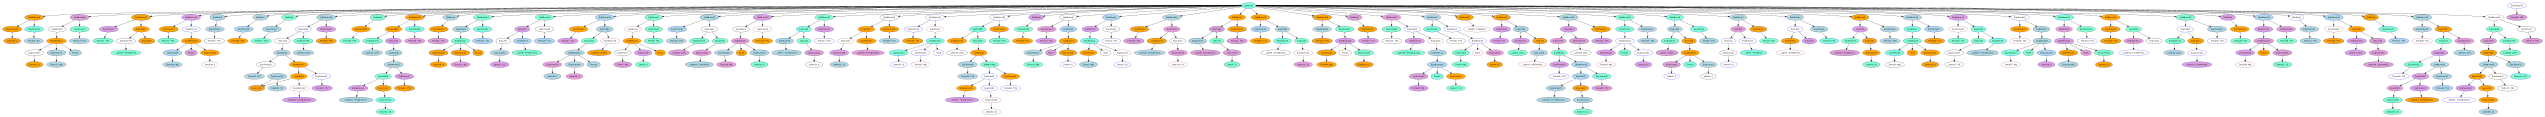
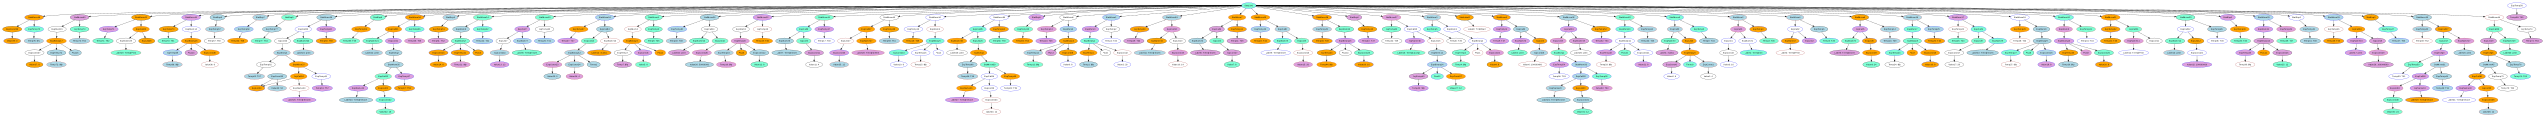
node "Label9: Tree@Insert": color black -> blue
